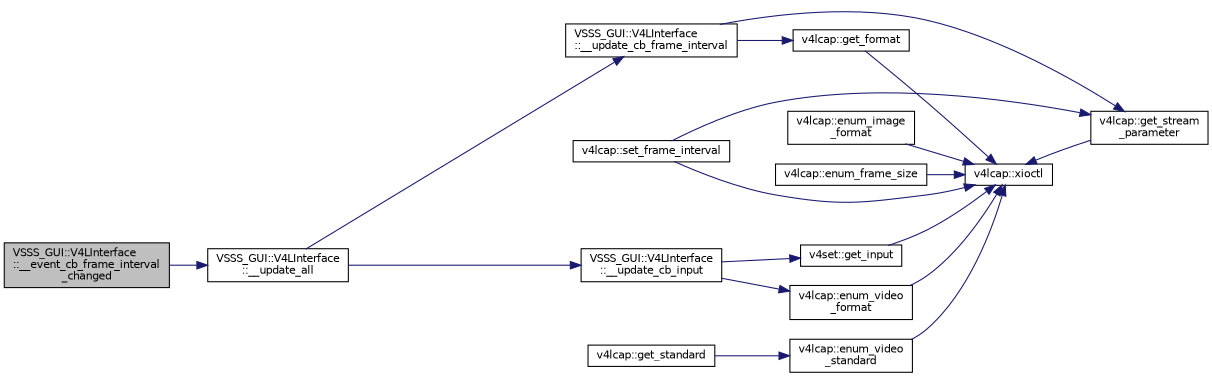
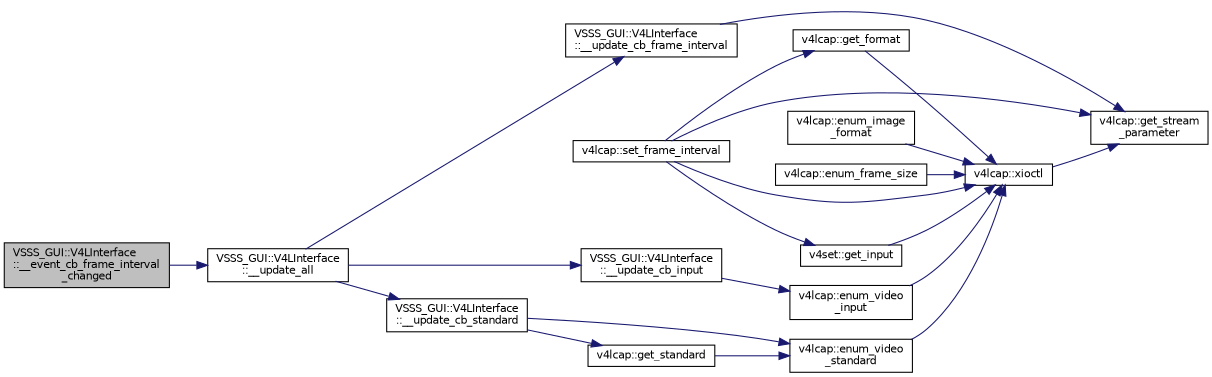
edge "VSSS_GUI::V4LInterface ::__update_cb_frame_interval" -> "v4lcap::get_format": now "v4lcap::set_frame_interval" -> "v4lcap::get_format"
edge "v4lcap::get_stream _parameter" -> "v4lcap::xioctl": reversed
edge "VSSS_GUI::V4LInterface ::__update_cb_input" -> "v4set::get_input": now "v4lcap::set_frame_interval" -> "v4set::get_input"
node "v4lcap::enum_video _format": label "v4lcap::enum_video _format" -> "v4lcap::enum_video _input"
node "VSSS_GUI::V4LInterface ::__update_cb_standard": added
